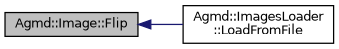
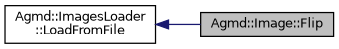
edge "Agmd::ImagesLoader ::LoadFromFile" -> "Agmd::Image::Flip": reversed
